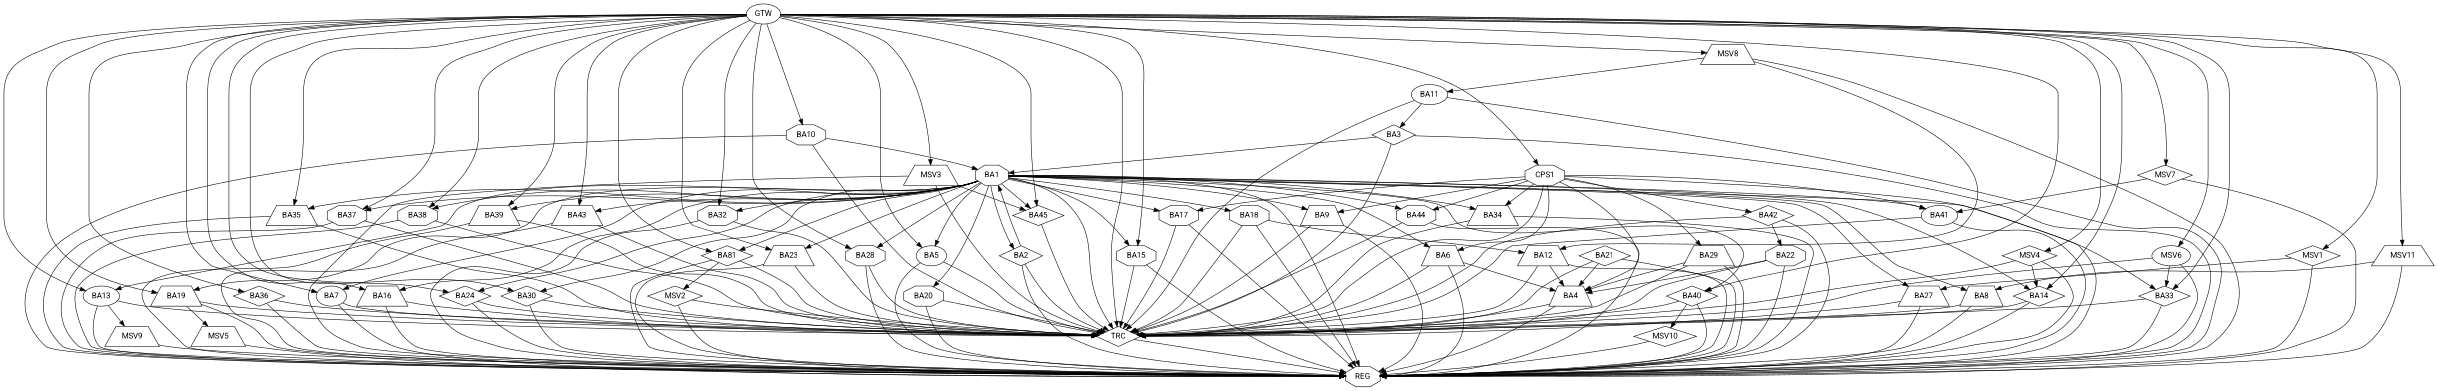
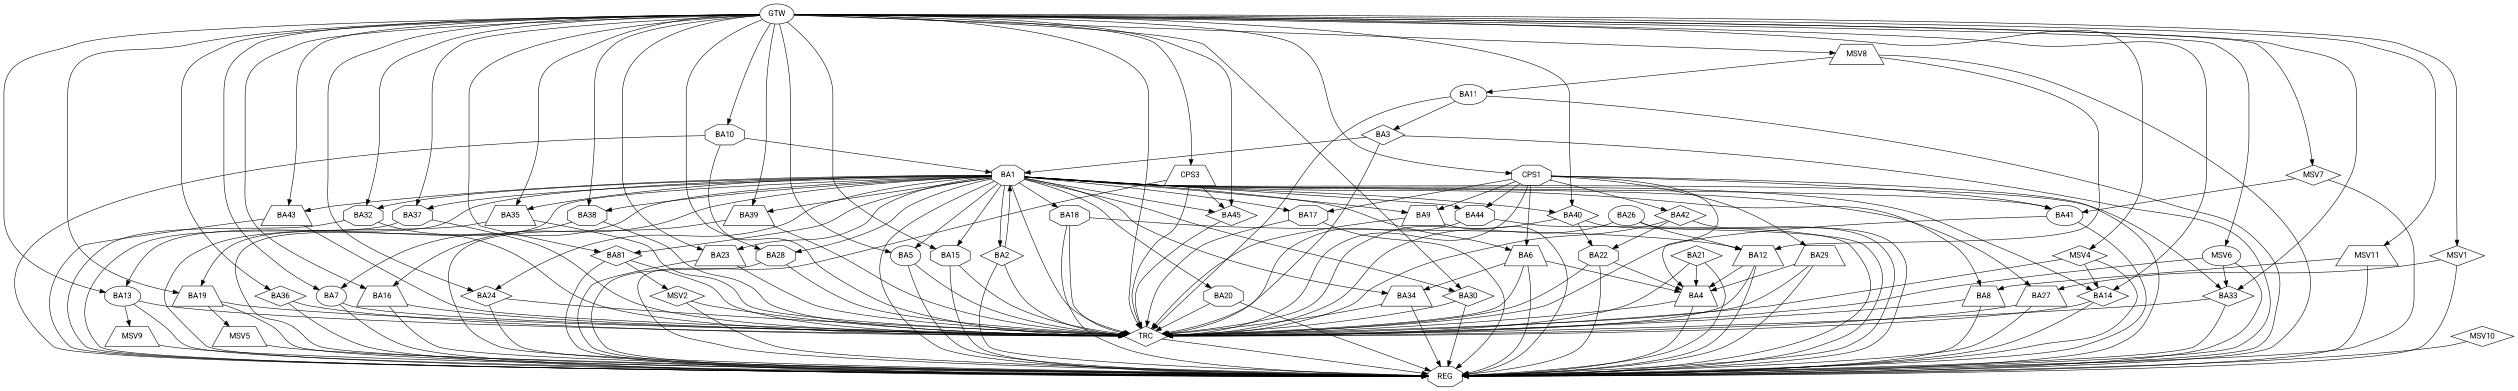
node "MSV3": label "MSV3" -> "CPS3"
edge "CPS1" -> "BA34": now "BA6" -> "BA34"
node "BA26": added
edge "BA40" -> "MSV10": now "BA40" -> "BA22"
